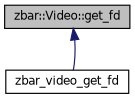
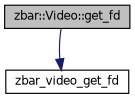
edge "zbar_video_get_fd" -> "zbar::Video::get_fd": reversed
